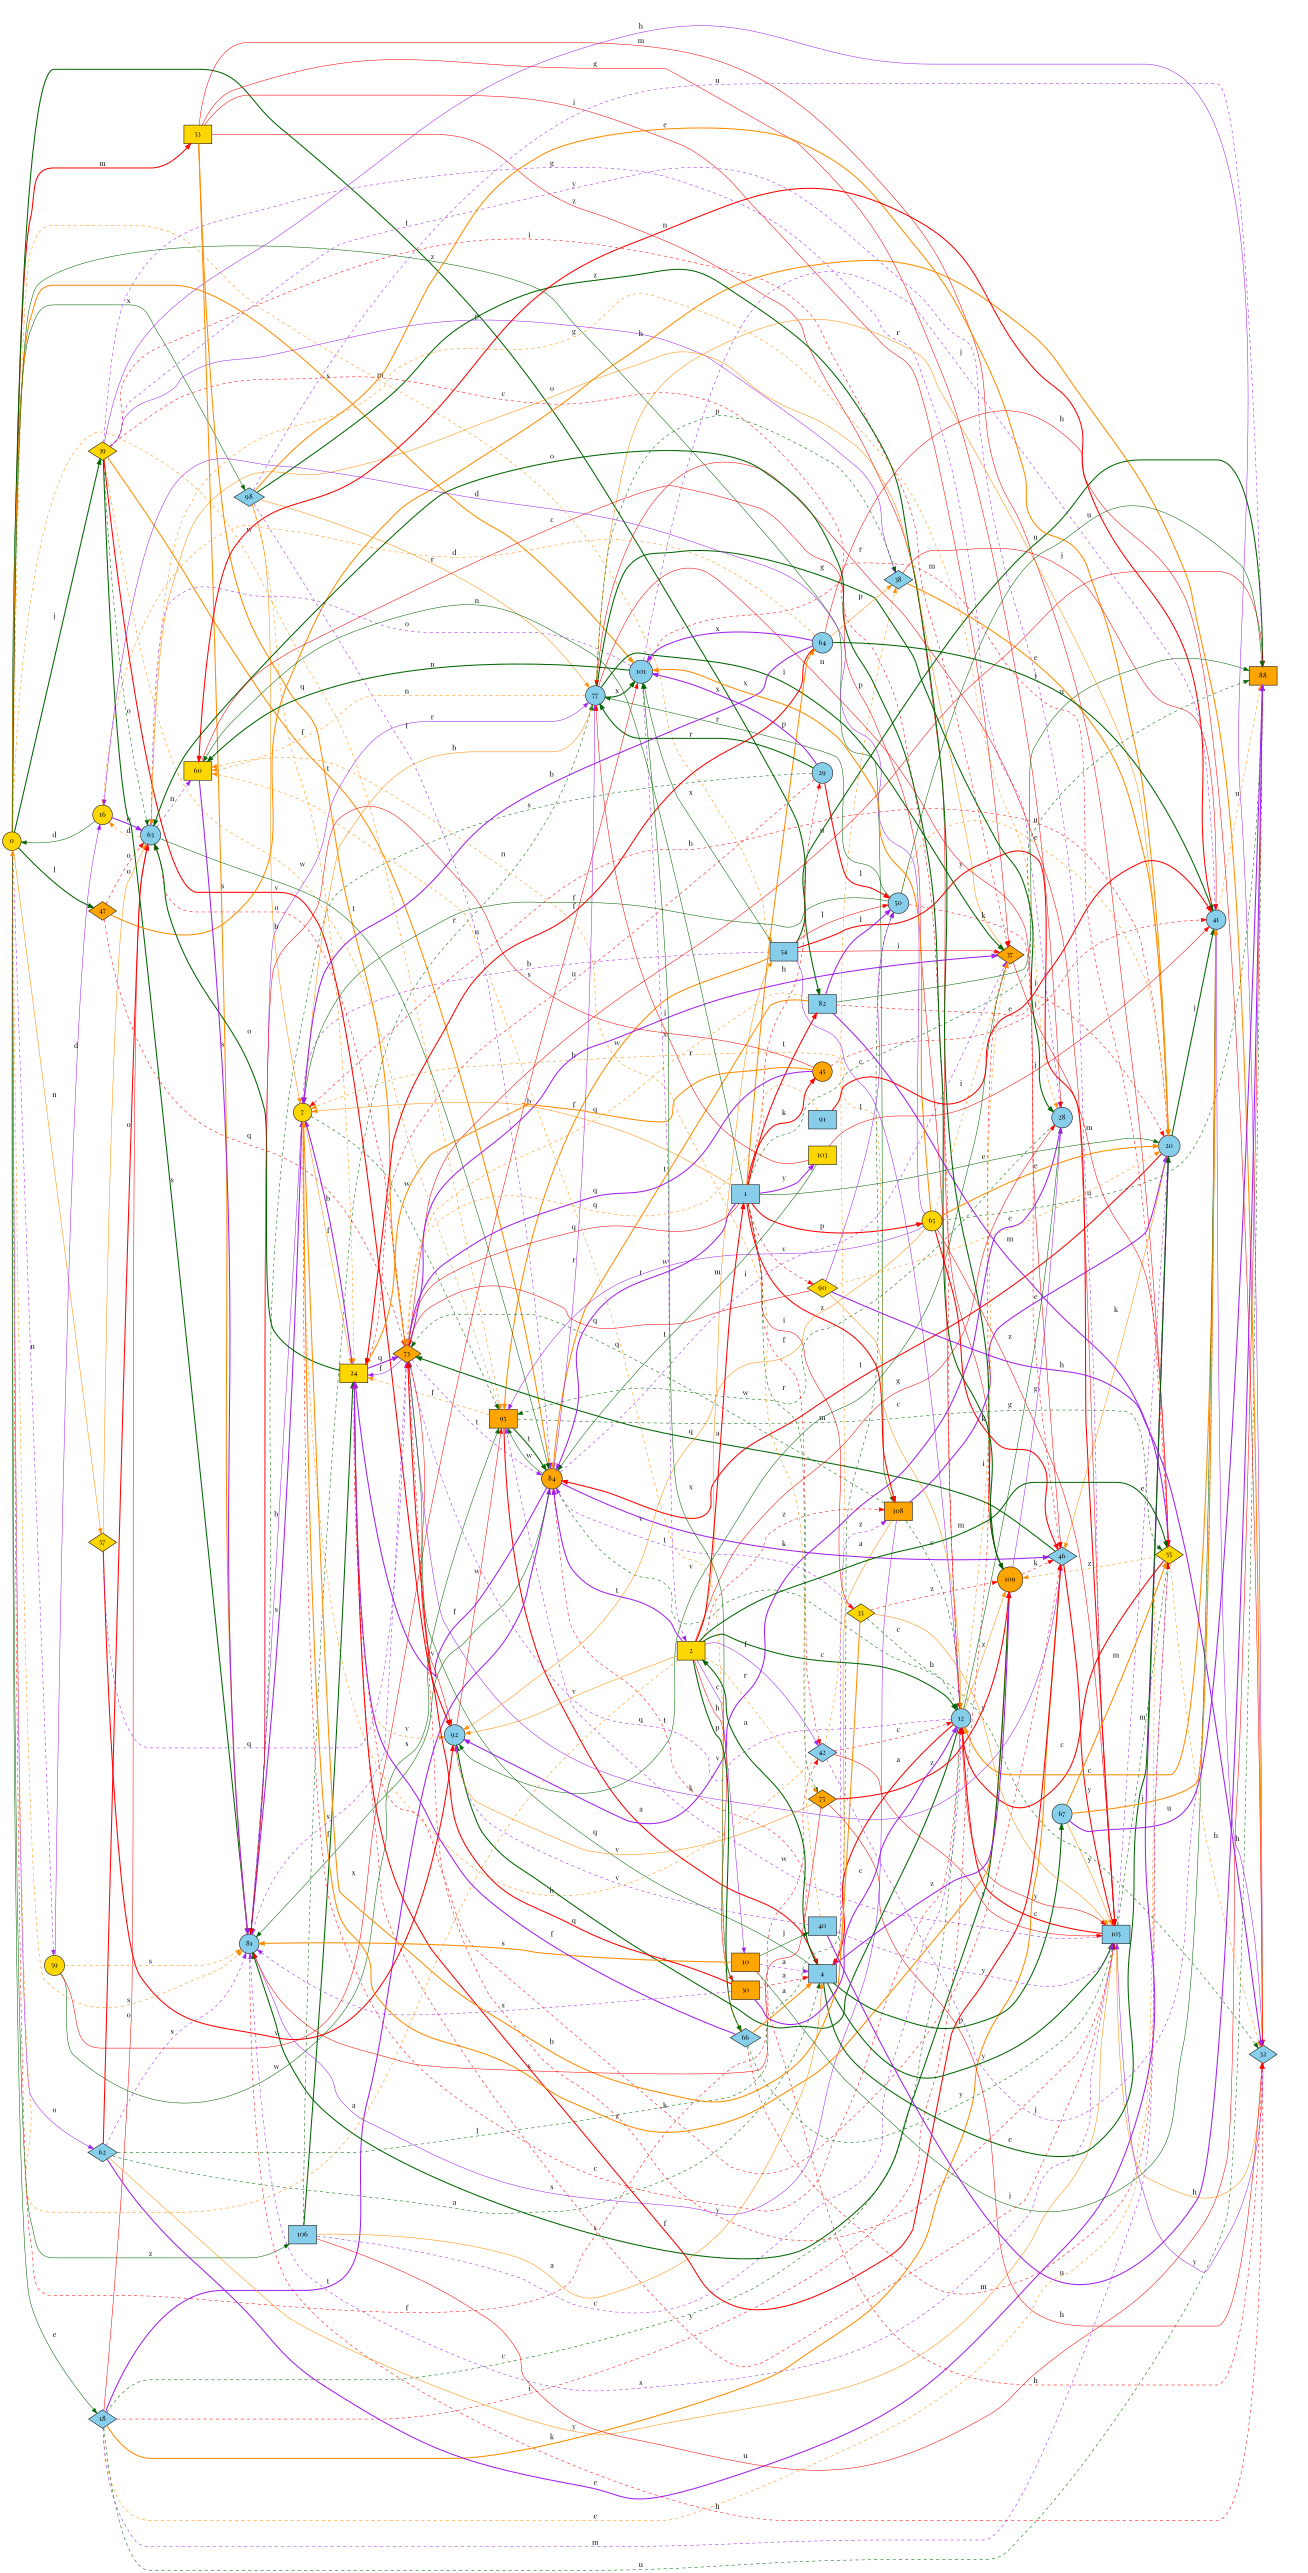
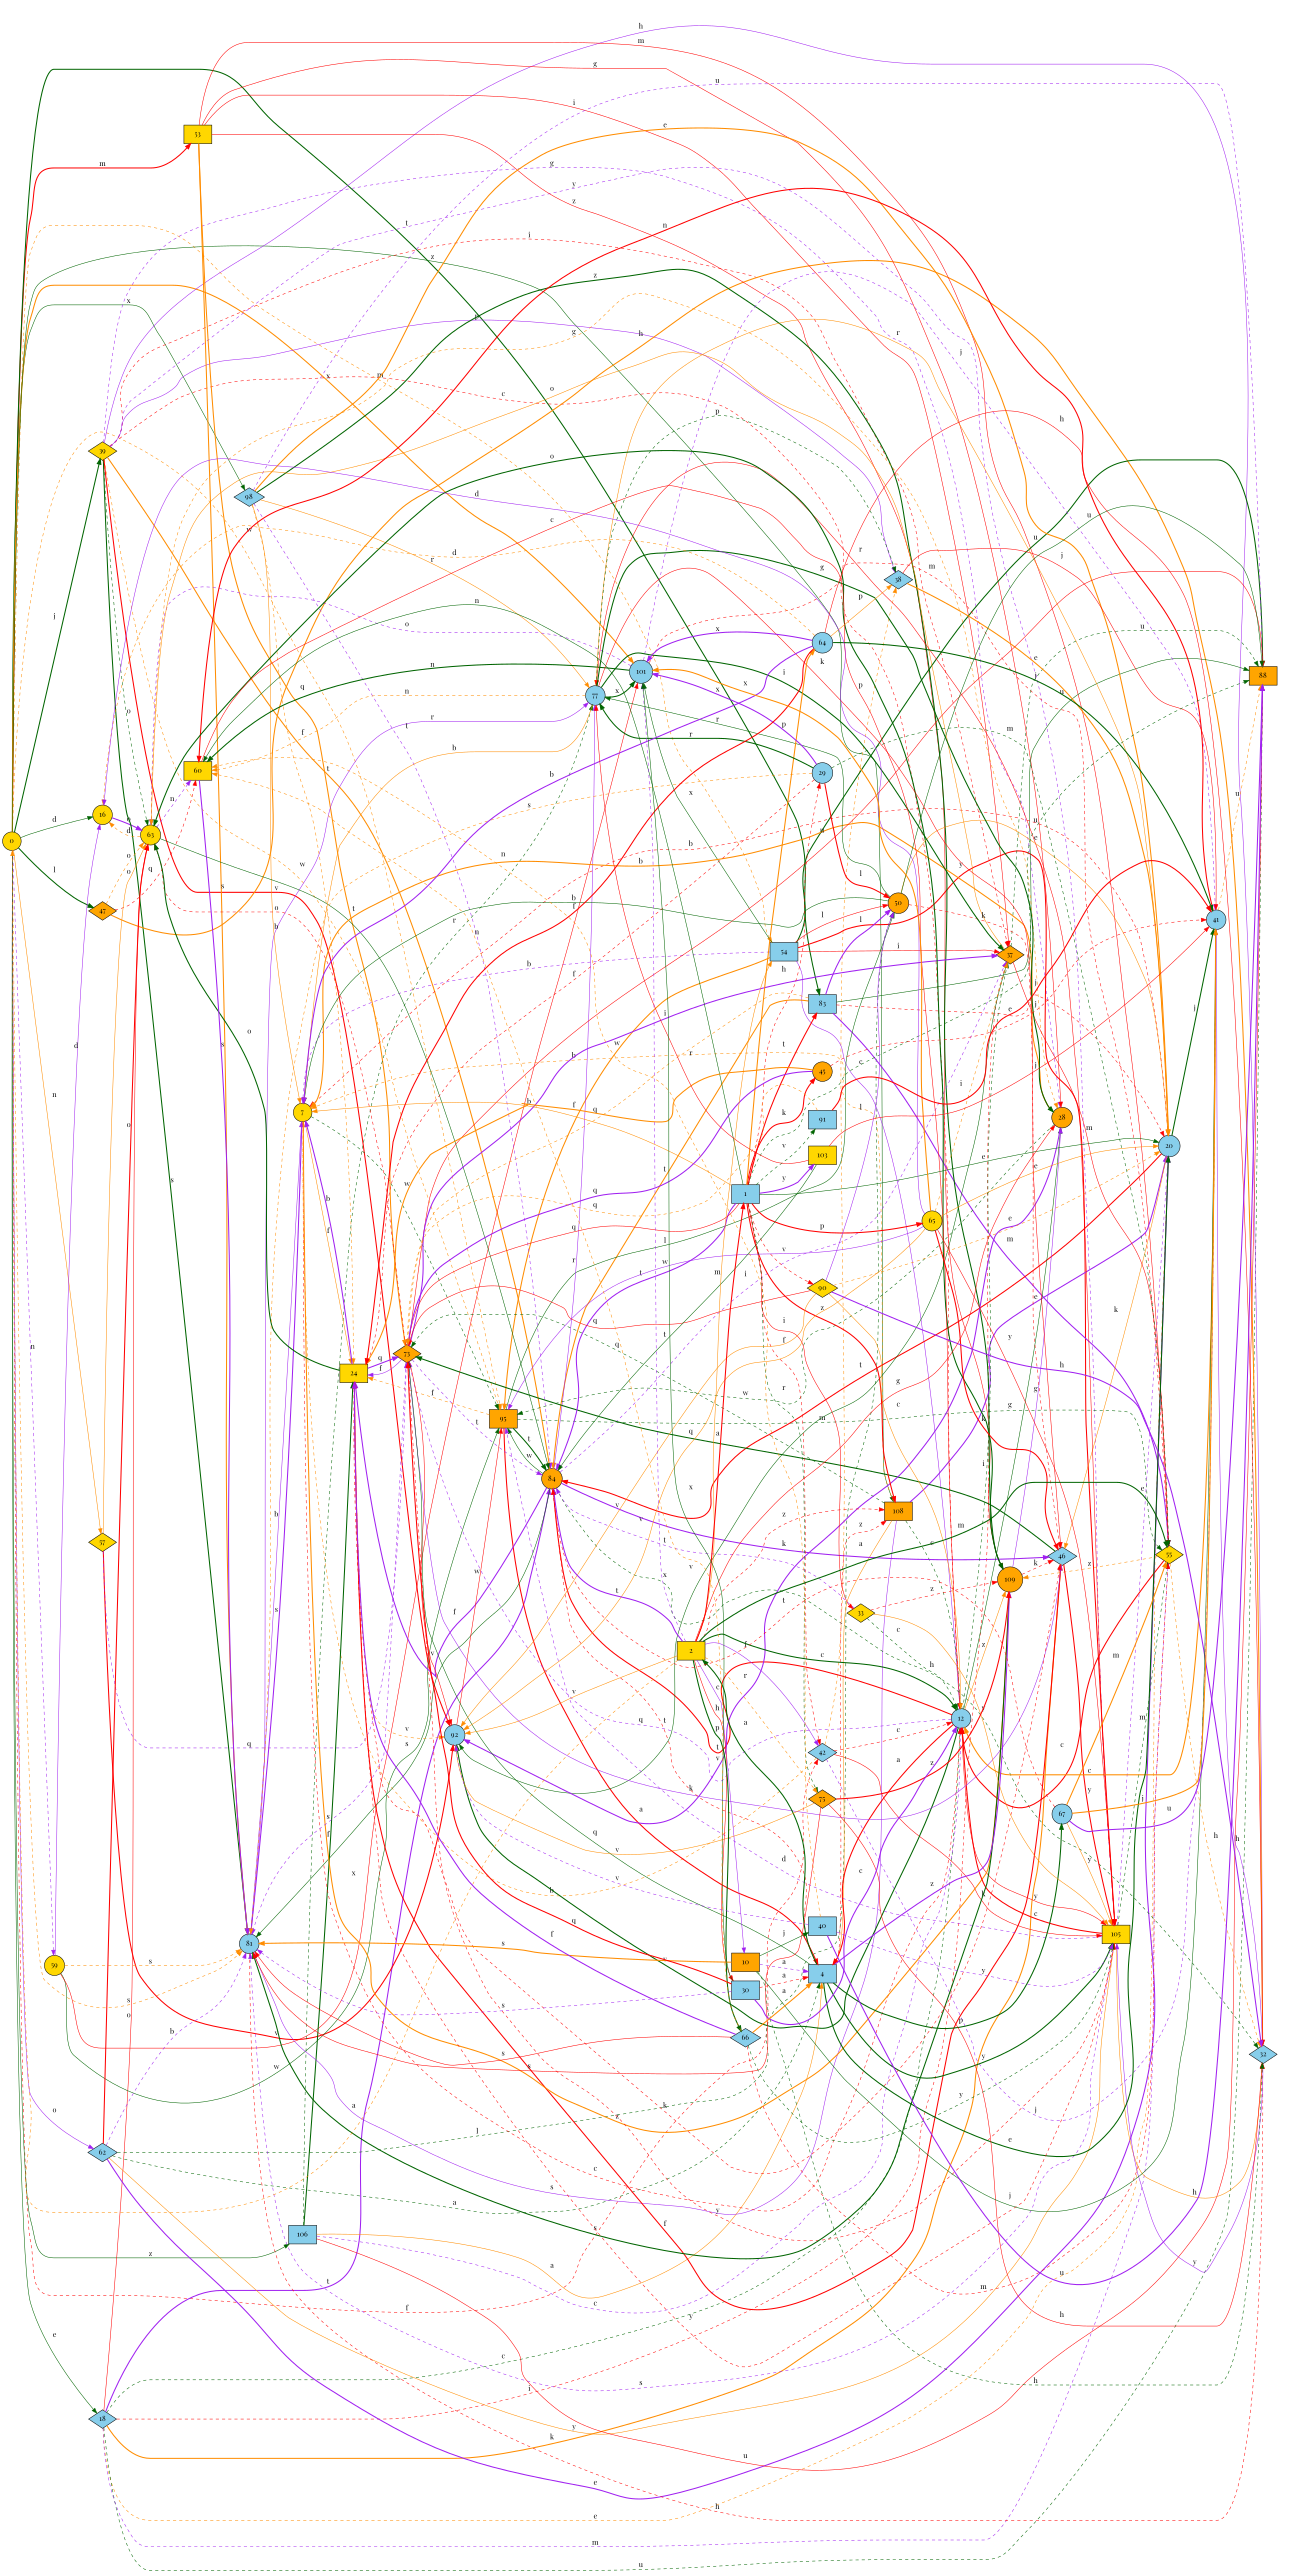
edge "77" -> "46": label "n" -> "k"
node "63": fillcolor skyblue -> gold
edge "16" -> "0": reversed
edge "47" -> "63": color red -> darkorange
edge "50" -> "20": style dashed -> solid
edge "50" -> "7": label "f" -> "b"
node "50": fillcolor skyblue -> orange
edge "45" -> "81": now "66" -> "81"
edge "29" -> "24": label "u" -> "f"
node "82": label "82" -> "83"
edge "29" -> "55": added, label "m"
edge "65" -> "88": now "37" -> "88"
edge "101" -> "2": reversed
node "28": fillcolor skyblue -> orange
edge "29" -> "81": color darkgreen -> darkorange
edge "47" -> "73": now "47" -> "60"
edge "1" -> "91": added, label "v"
edge "65" -> "20": style bold -> solid
edge "95" -> "50": added, label "l"
edge "65" -> "105": label "z" -> "y"
edge "90" -> "92": added, label "v"
edge "12" -> "37": color darkorange -> darkgreen
edge "67" -> "84": added, label "t"
edge "12" -> "84": added, label "t"
edge "4" -> "108": color purple -> red
edge "105" -> "95": label "w" -> "d"
edge "42" -> "105": label "y" -> "k"
node "105": fillcolor skyblue -> gold
edge "33" -> "7": now "28" -> "7"
node "30": fillcolor orange -> skyblue
edge "62" -> "81": label "s" -> "b"
edge "10" -> "32": color red -> darkgreen
